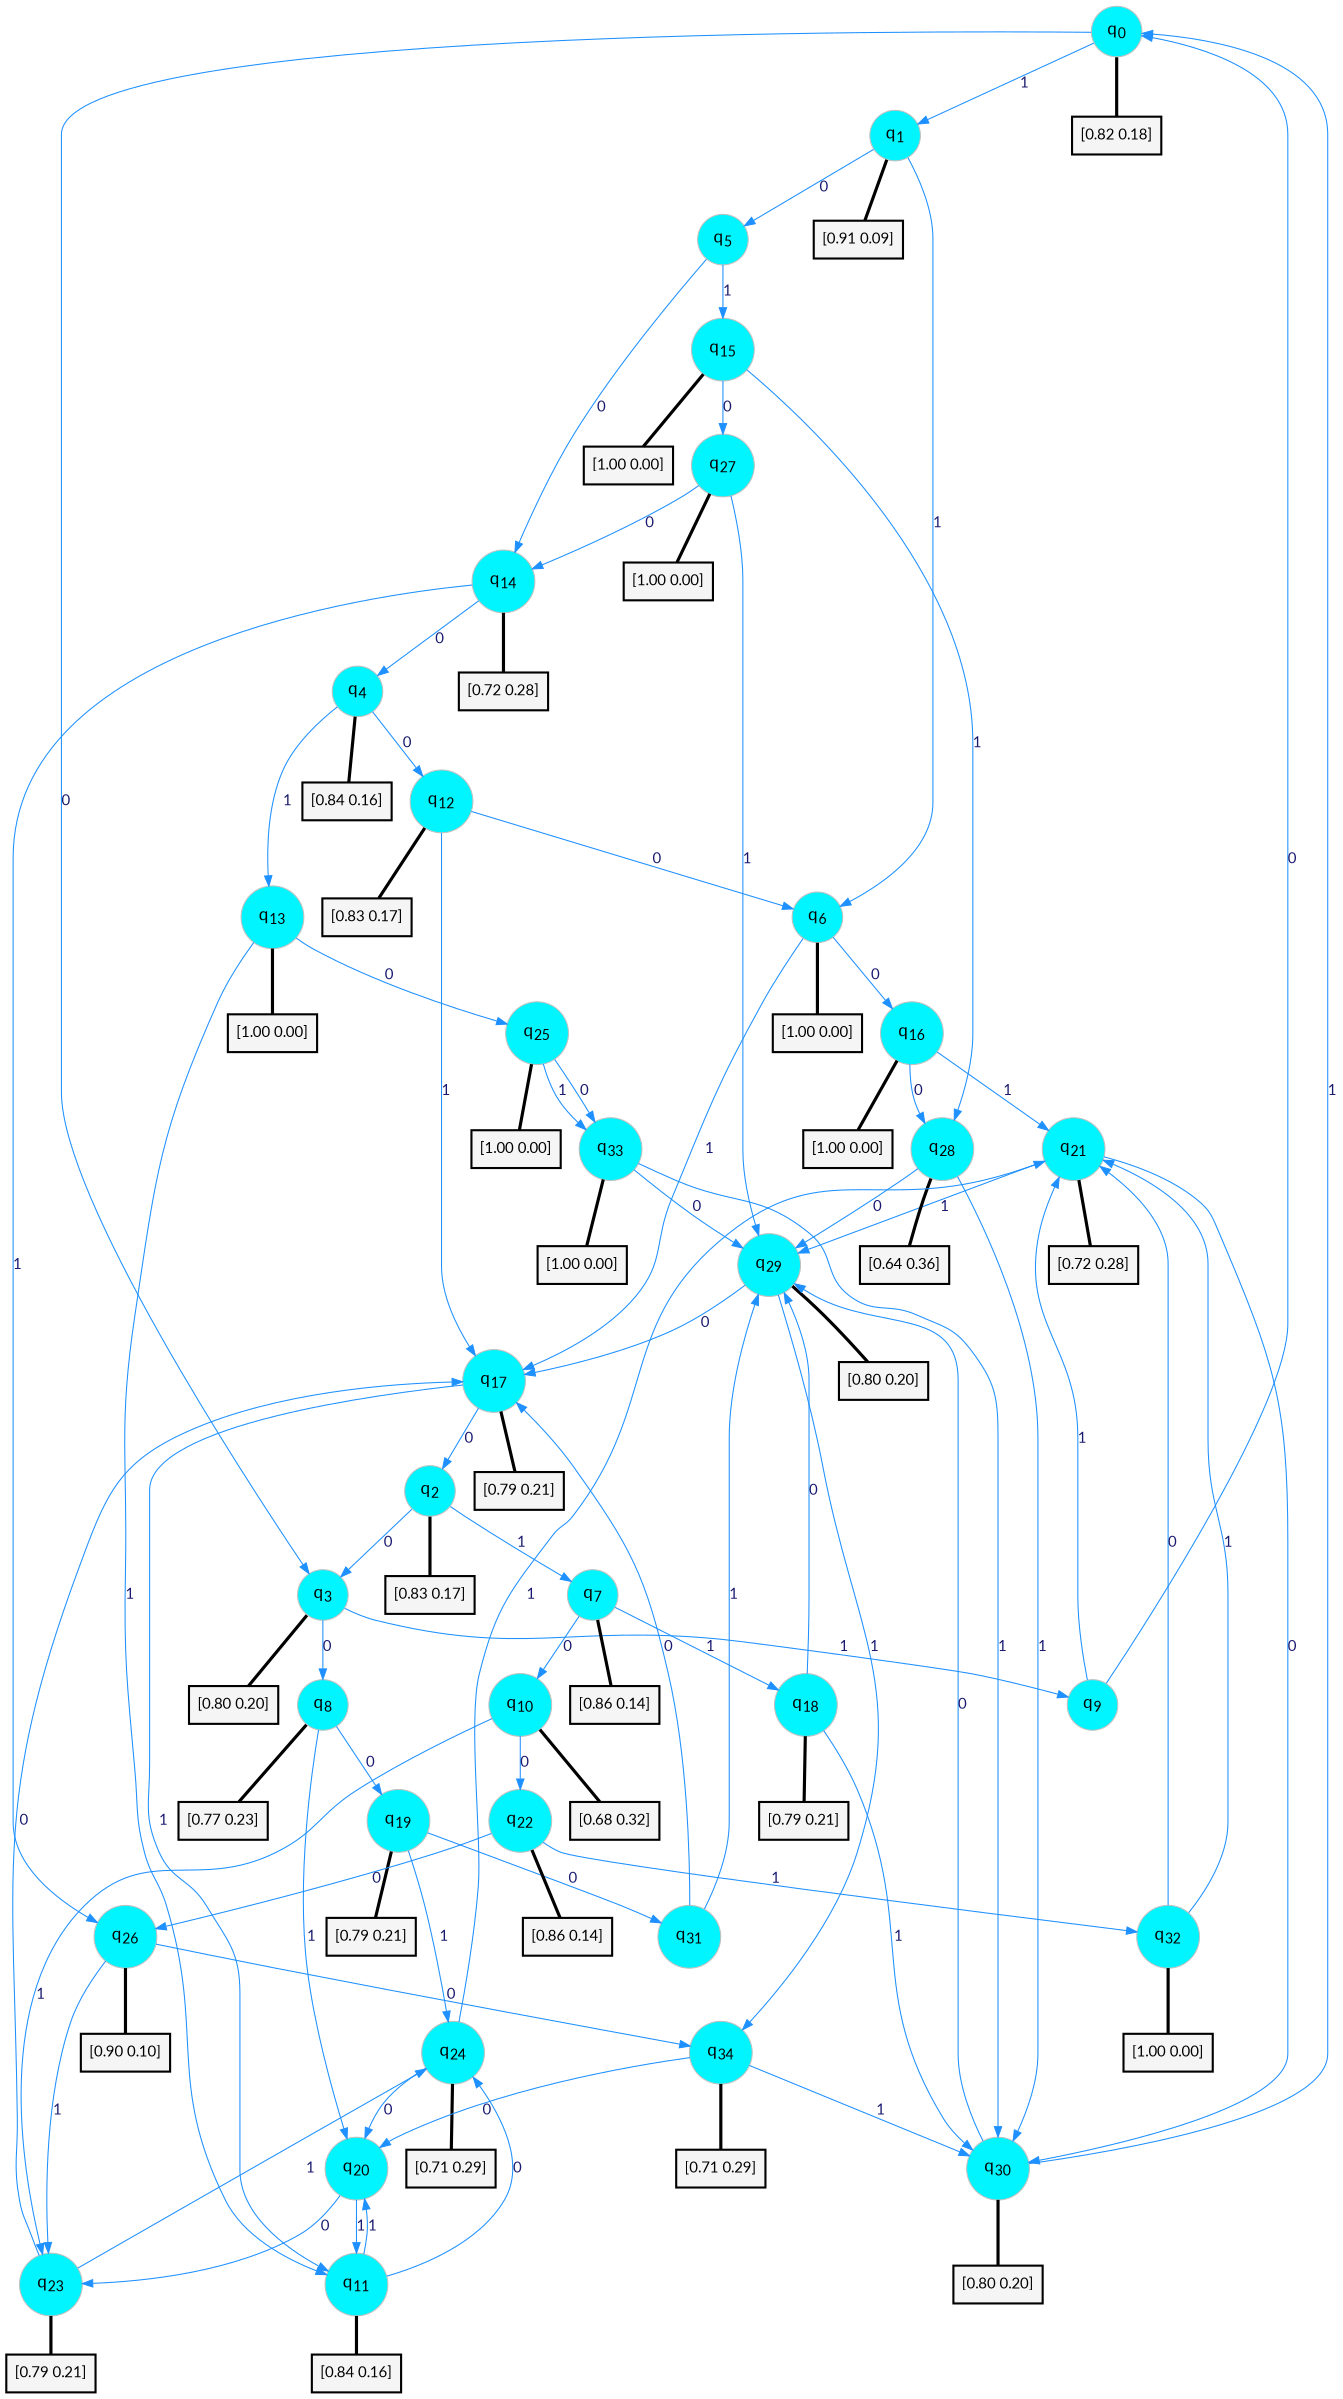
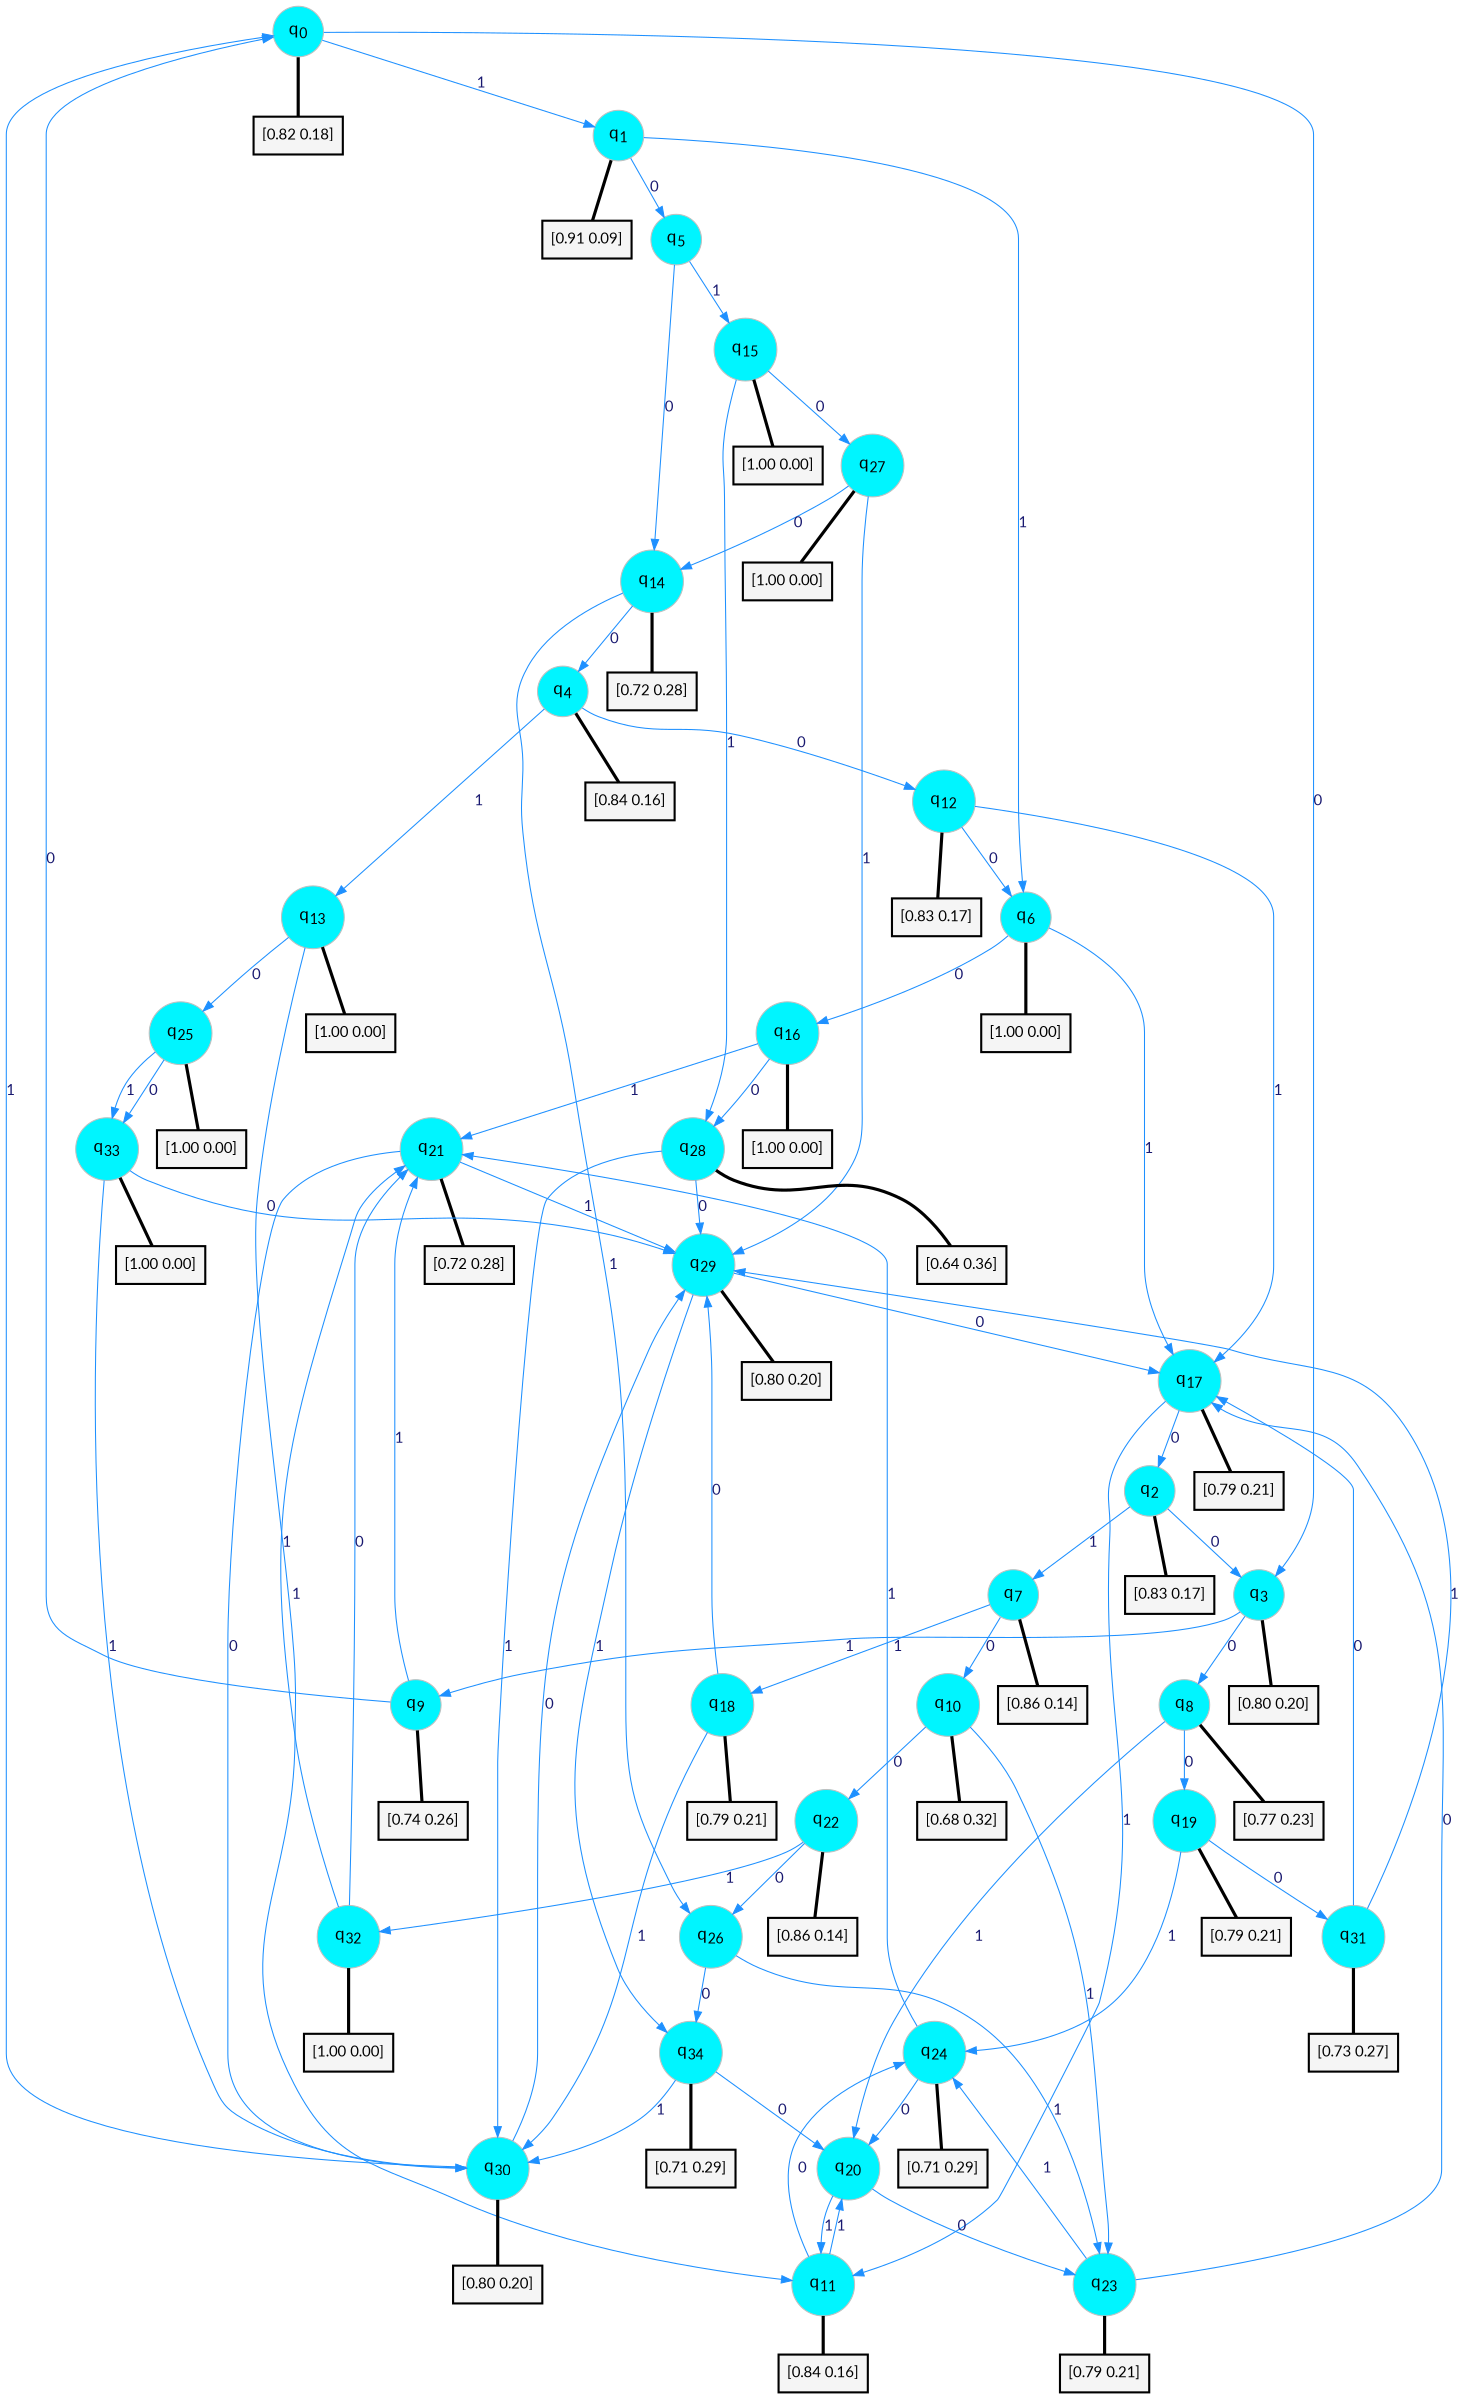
node "[0.74 0.26]": added
node "[0.90 0.10]": removed
node "[0.73 0.27]": added
